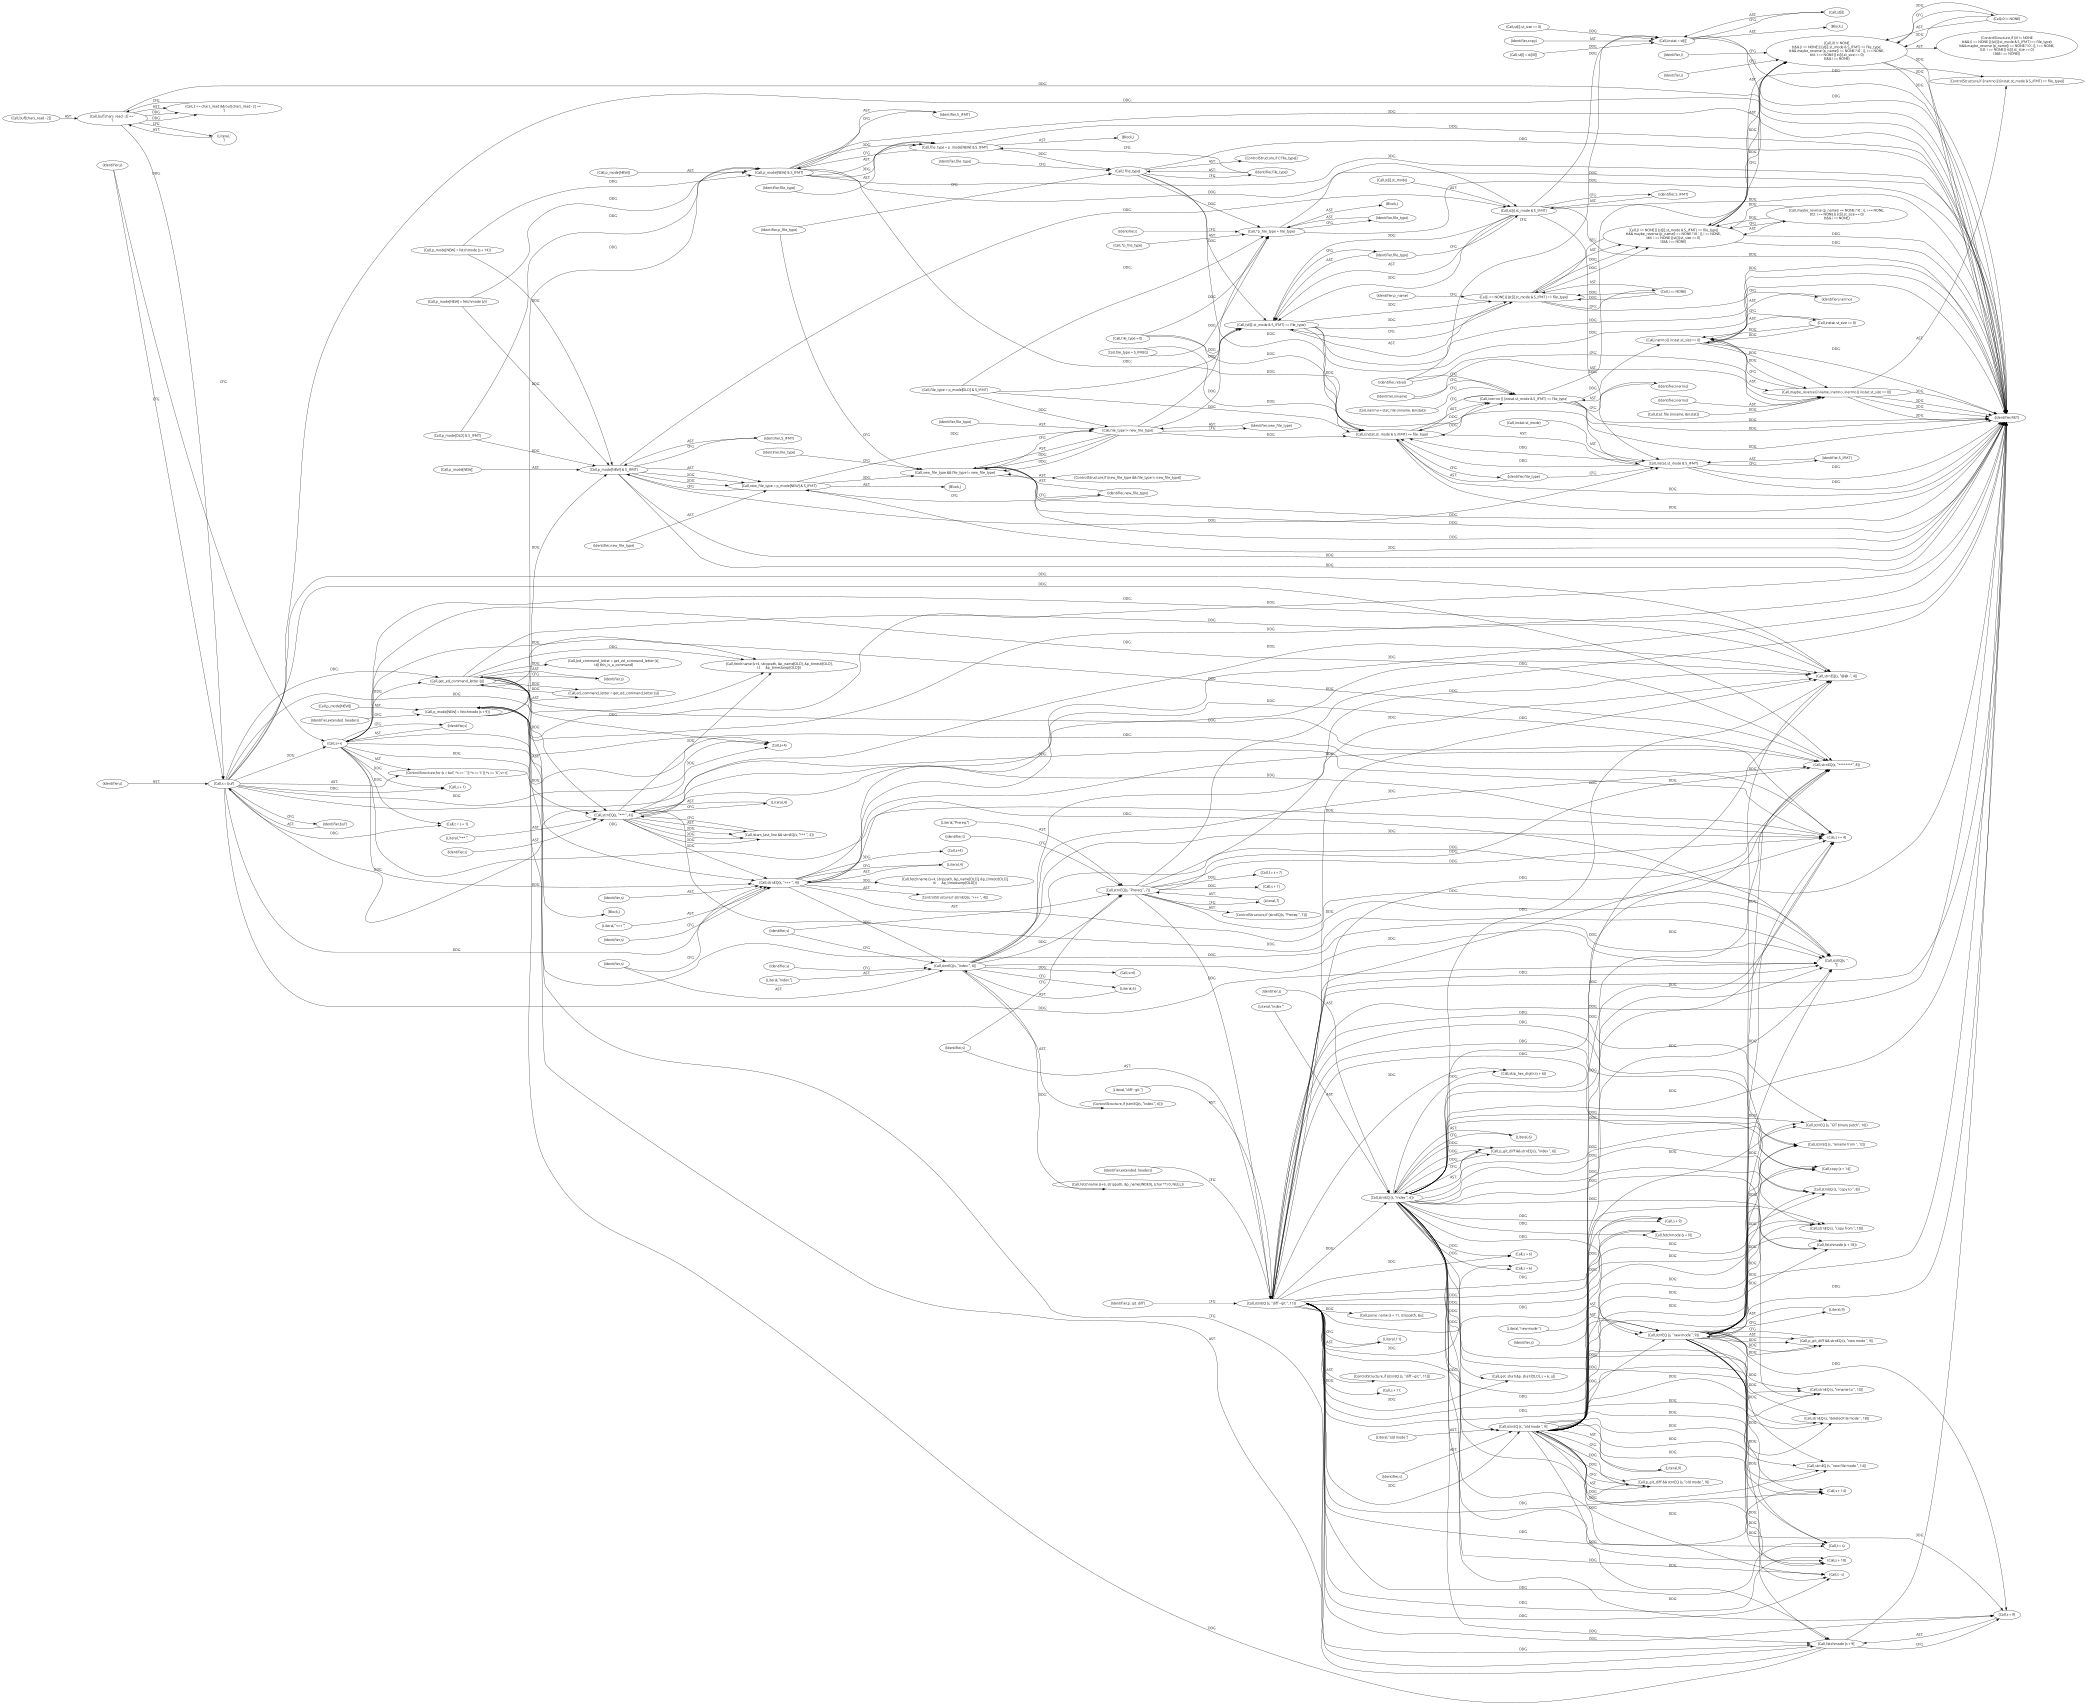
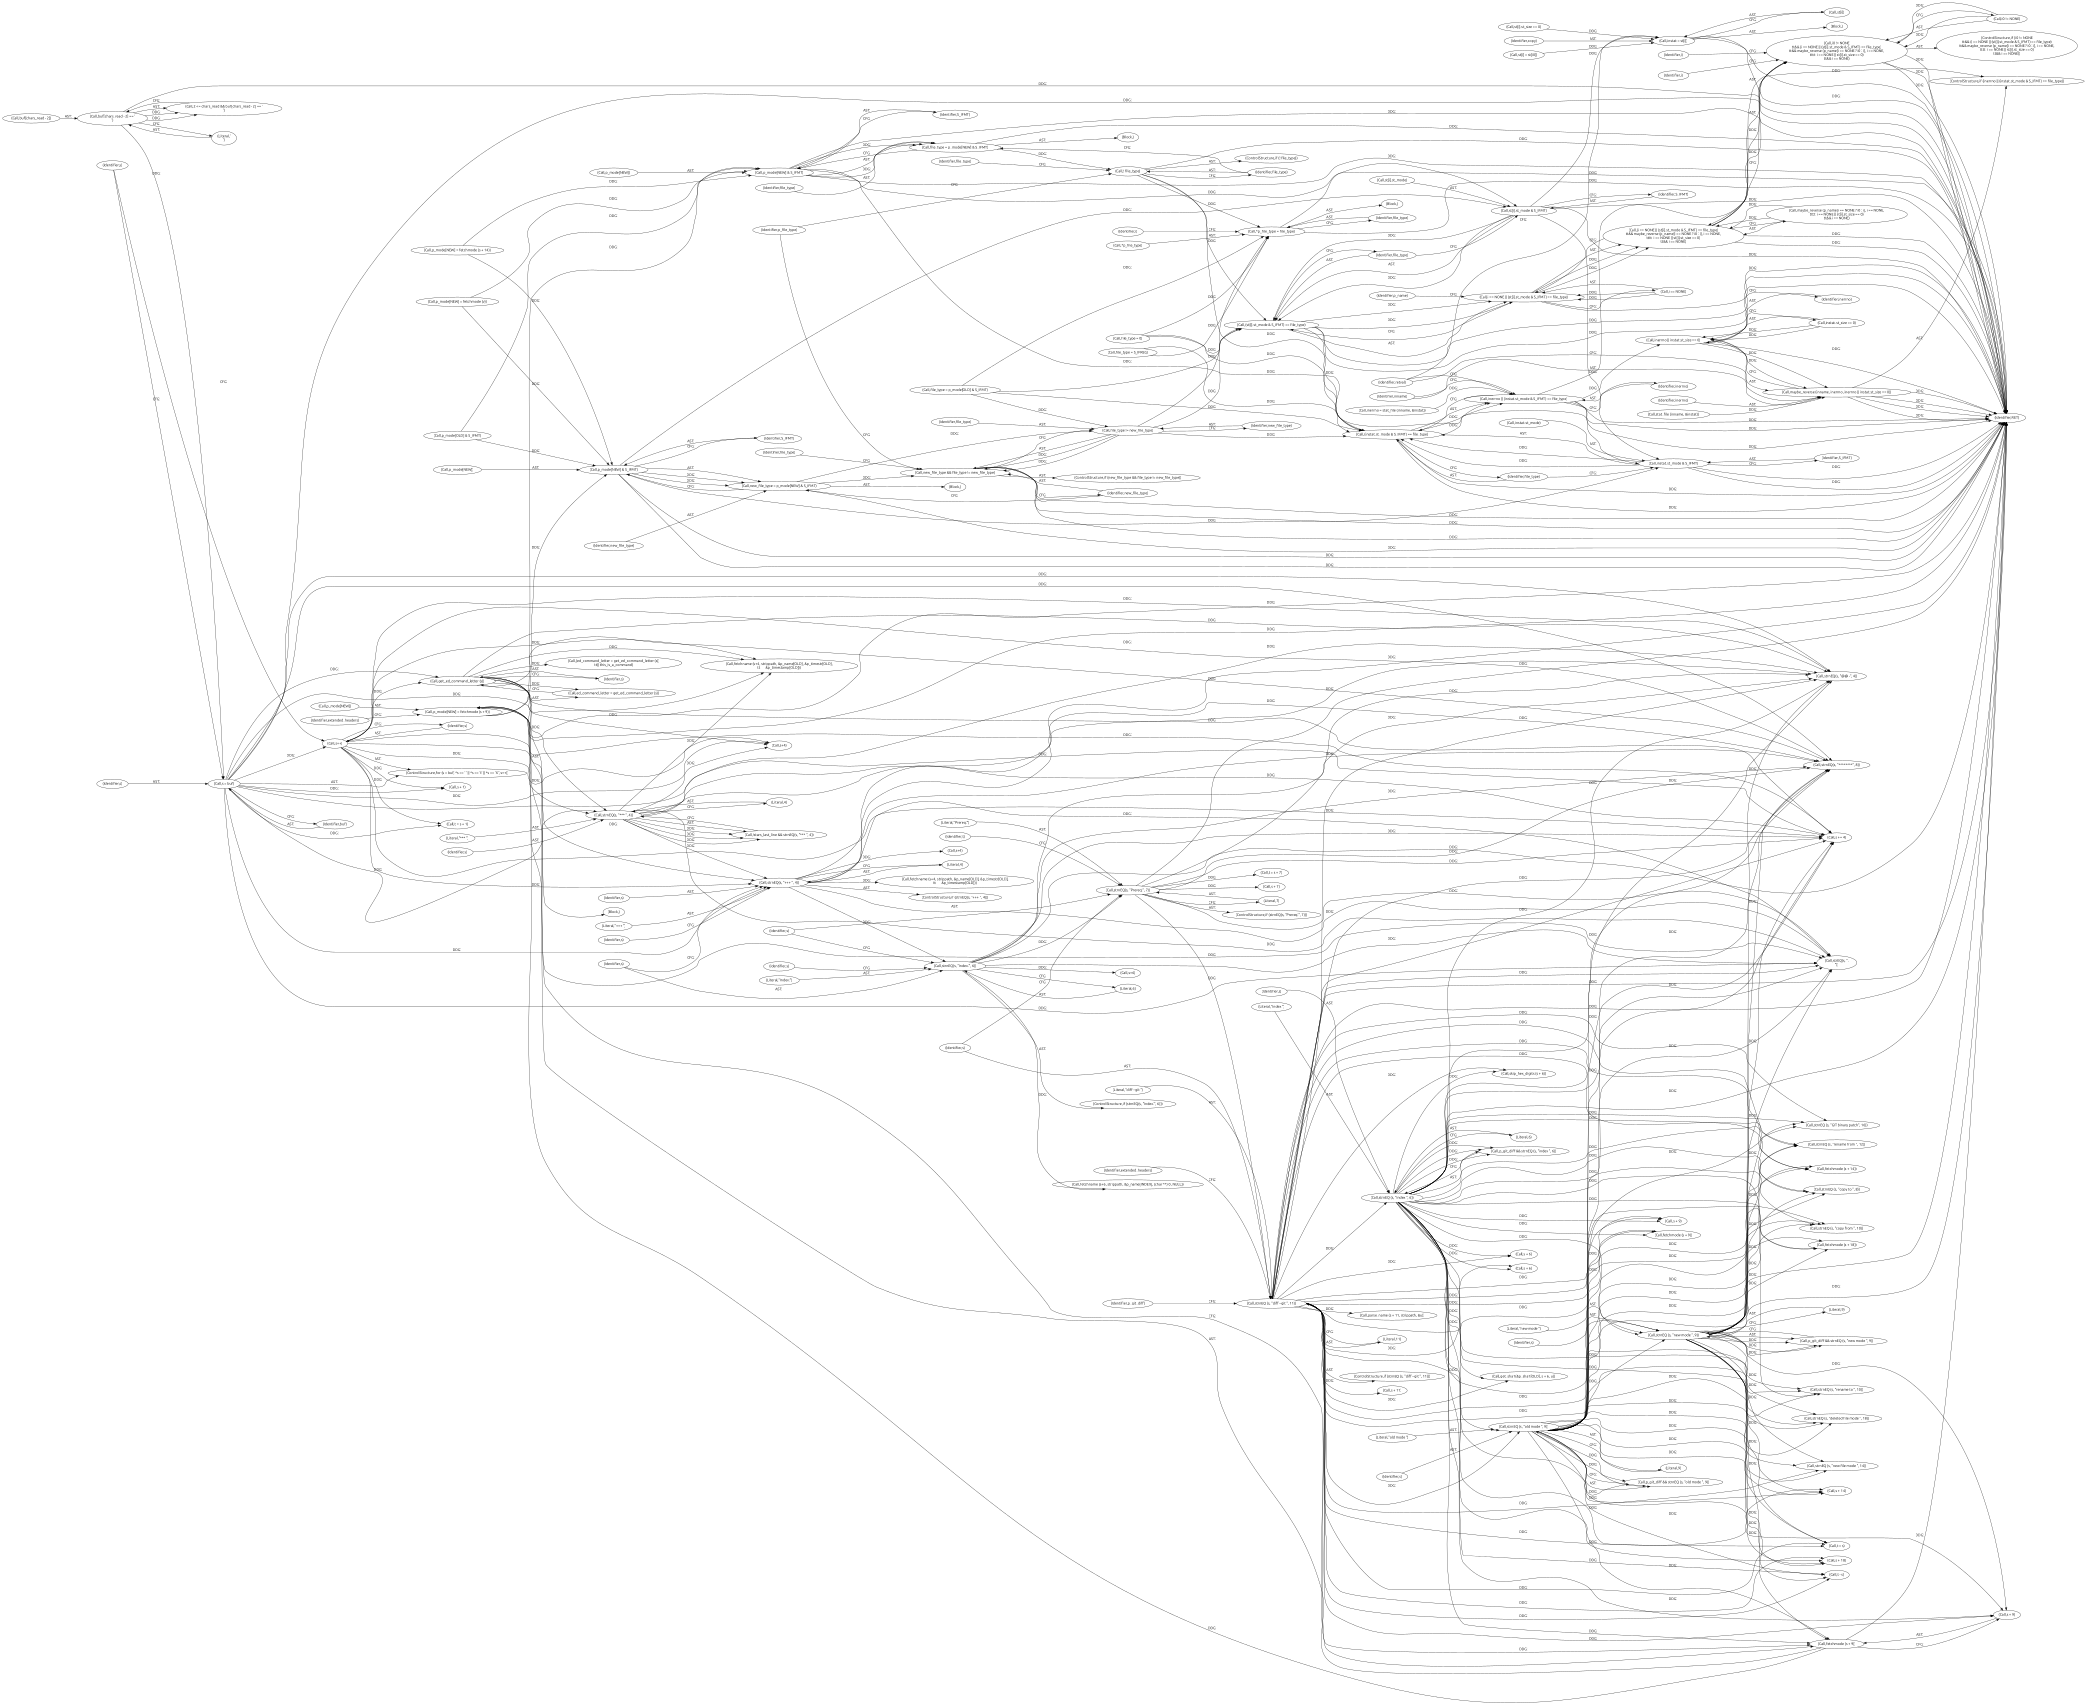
edge "(Call,inerrno = stat_file (inname, &instat))" -> "(Call,inerrno || (instat.st_mode & S_IFMT) == file_type)": label "CFG: " -> "DDG: "
edge "(Call,ed_command_letter = get_ed_command_letter (s))" -> "(Call,get_ed_command_letter (s))": label "DDG: " -> "CFG: "
node "(Call,copy (s + 14))": label "(Call,copy (s + 14))" -> "(Call,fetchmode (s + 14))"
